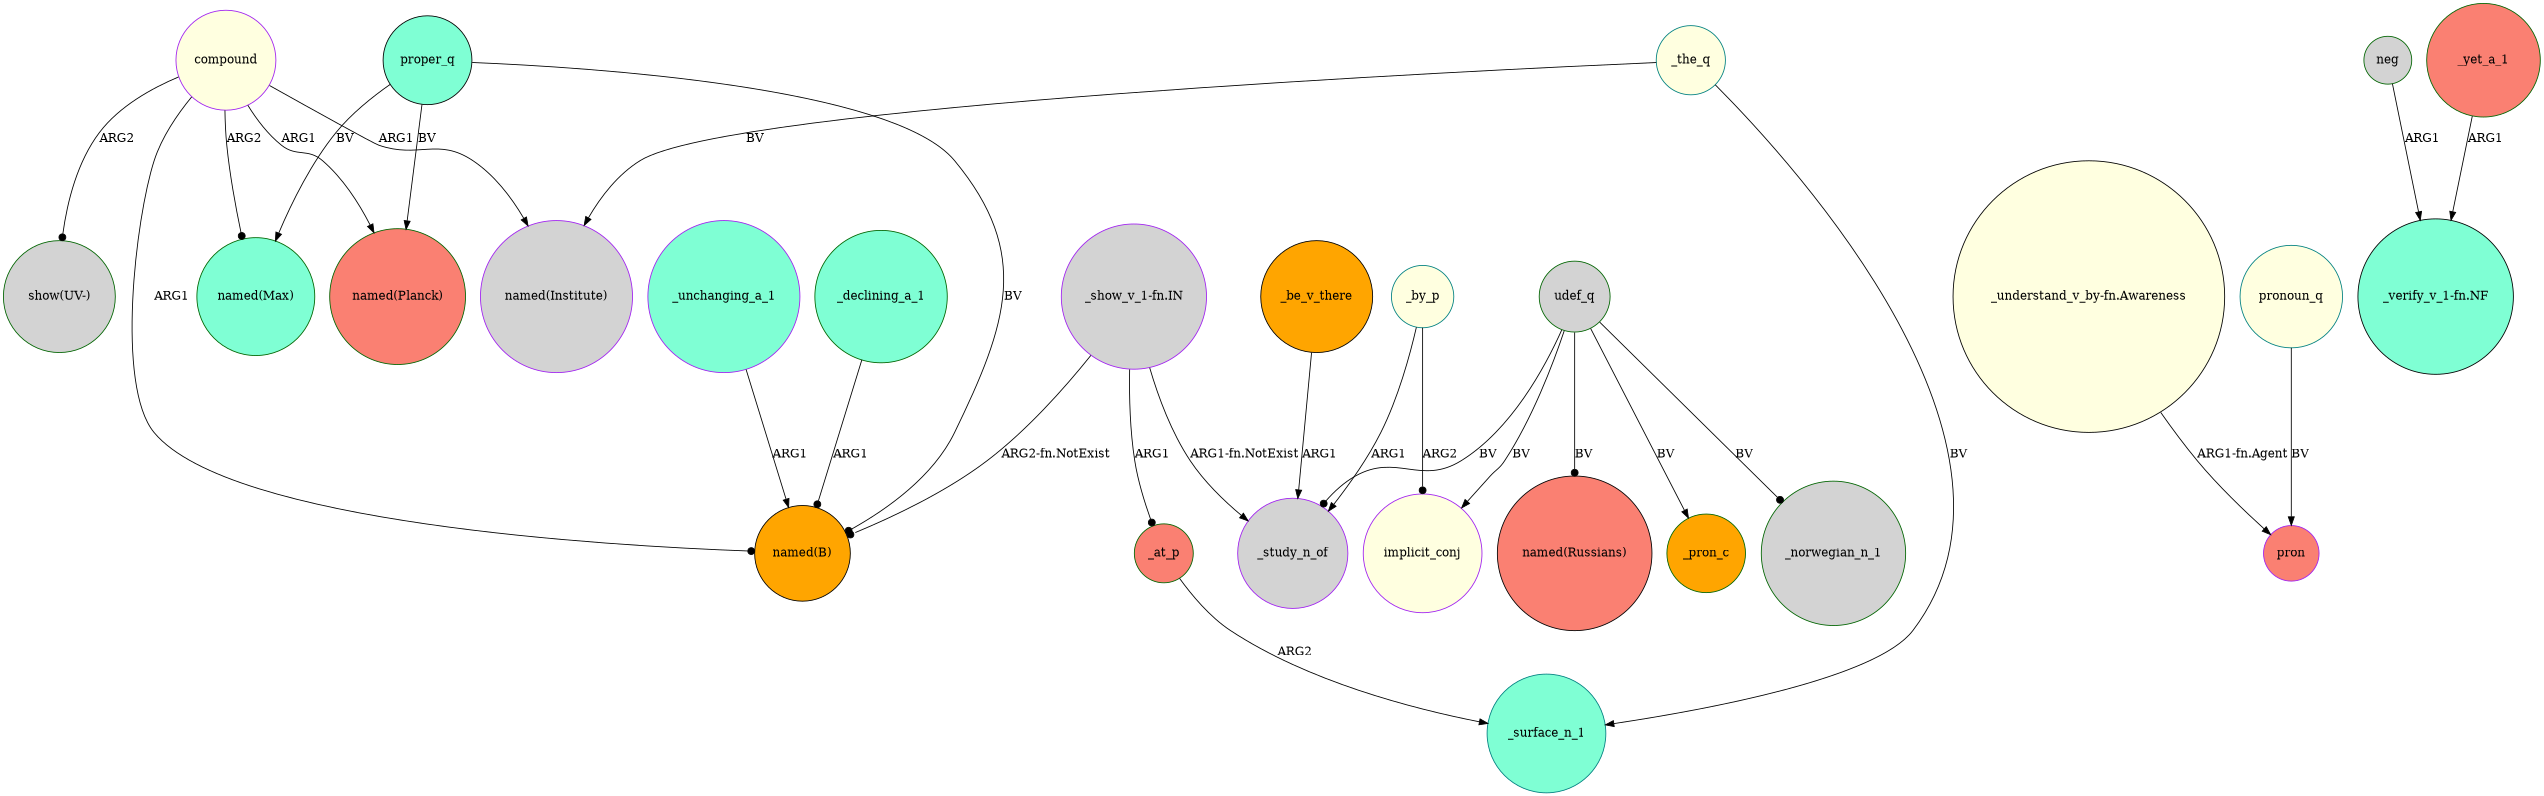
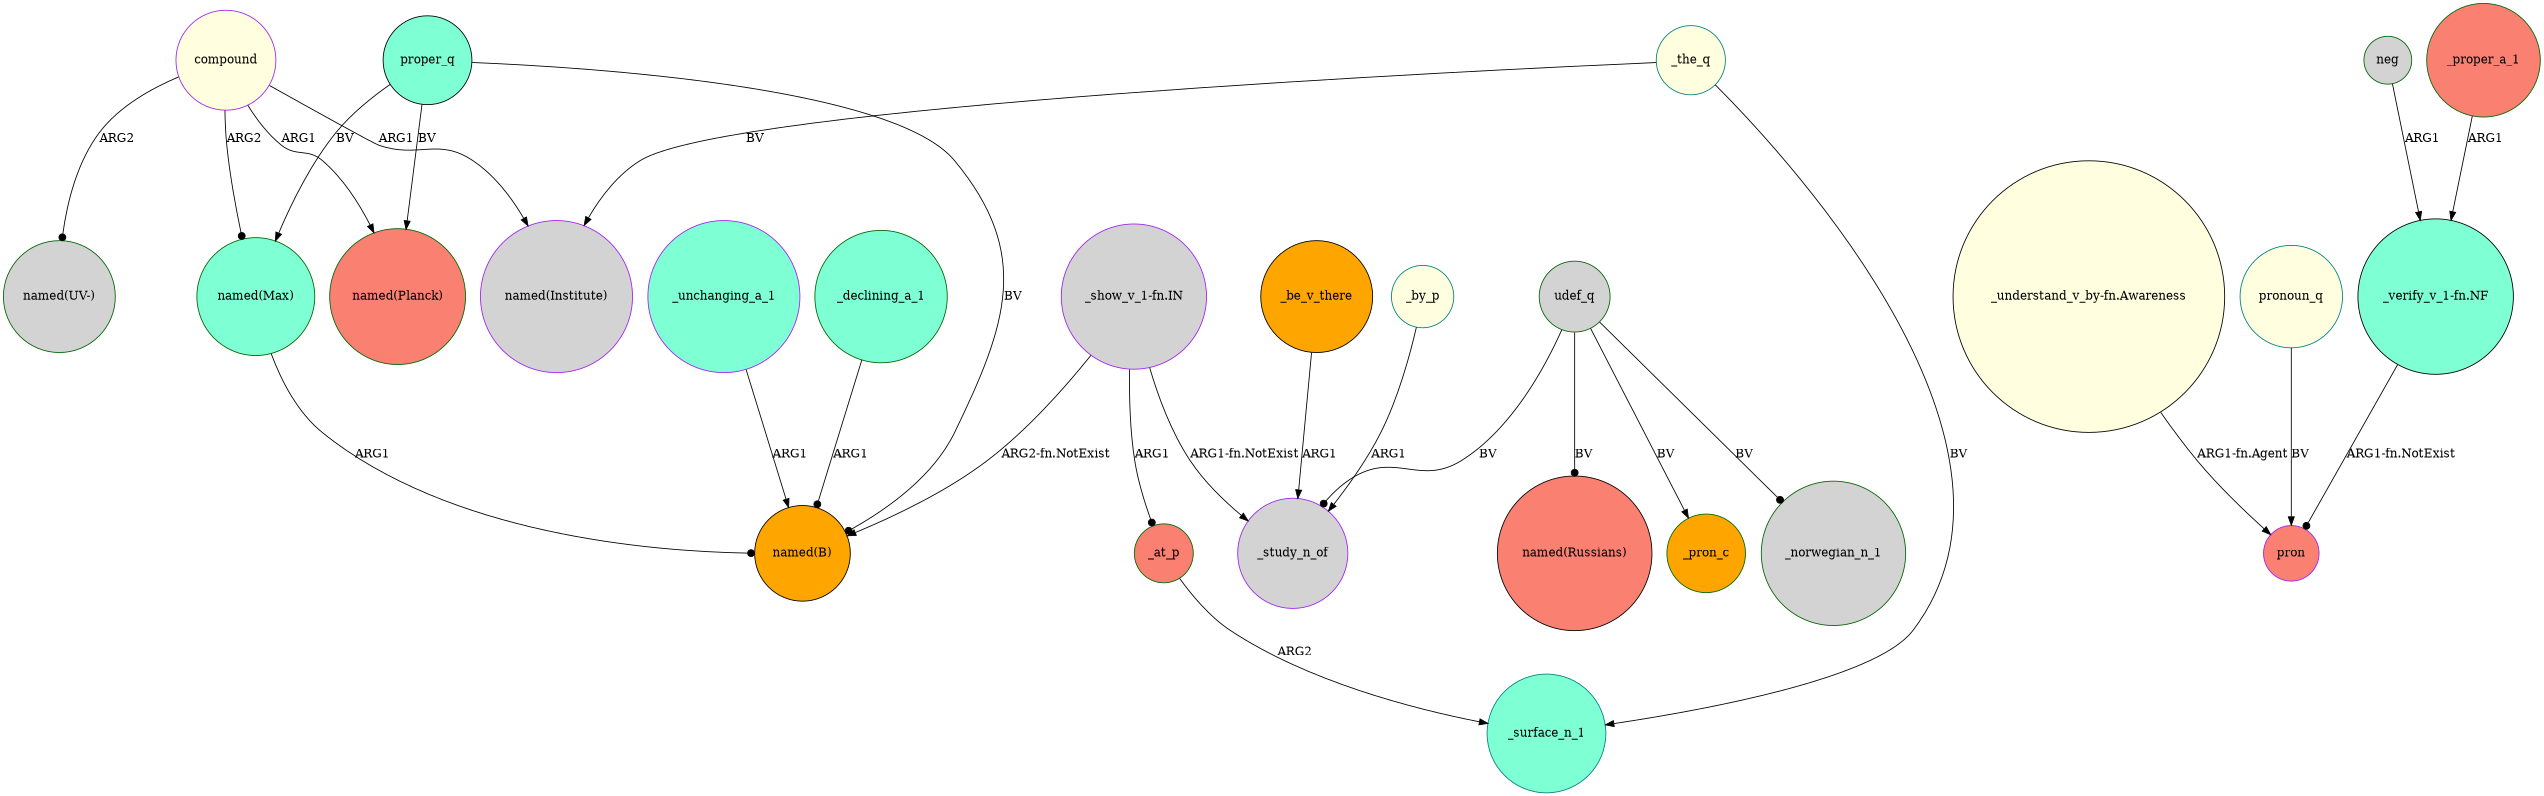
node "_yet_a_1": label "_yet_a_1" -> "_proper_a_1"
node "show(UV-)": label "show(UV-)" -> "named(UV-)"
edge "_verify_v_1-fn.NF" -> "pron": added, label "ARG1-fn.NotExist"
edge "_show_v_1-fn.IN" -> "named(B)": arrowhead dot -> normal
edge "compound" -> "named(B)": now "named(Max)" -> "named(B)"
node "implicit_conj": removed
